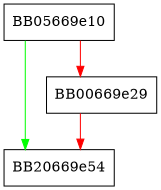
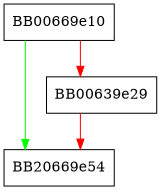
node "BB05669e10": label "BB05669e10" -> "BB00669e10"
node "BB00669e29": label "BB00669e29" -> "BB00639e29"
